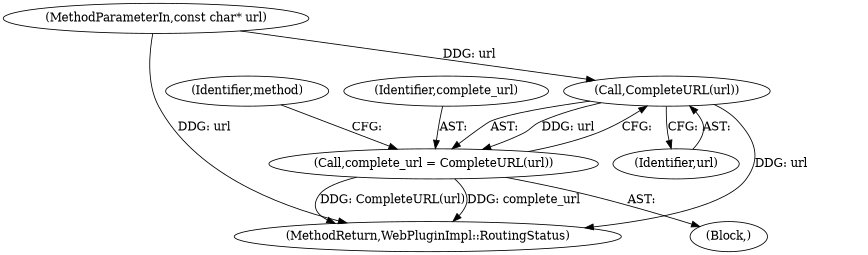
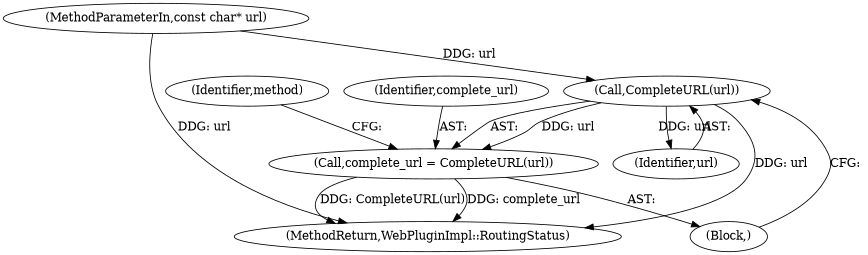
edge "(Call,CompleteURL(url))" -> "(Identifier,url)": label "CFG: " -> "DDG: url"
edge "(Call,complete_url = CompleteURL(url))" -> "(Call,CompleteURL(url))": now "(Block,)" -> "(Call,CompleteURL(url))"
